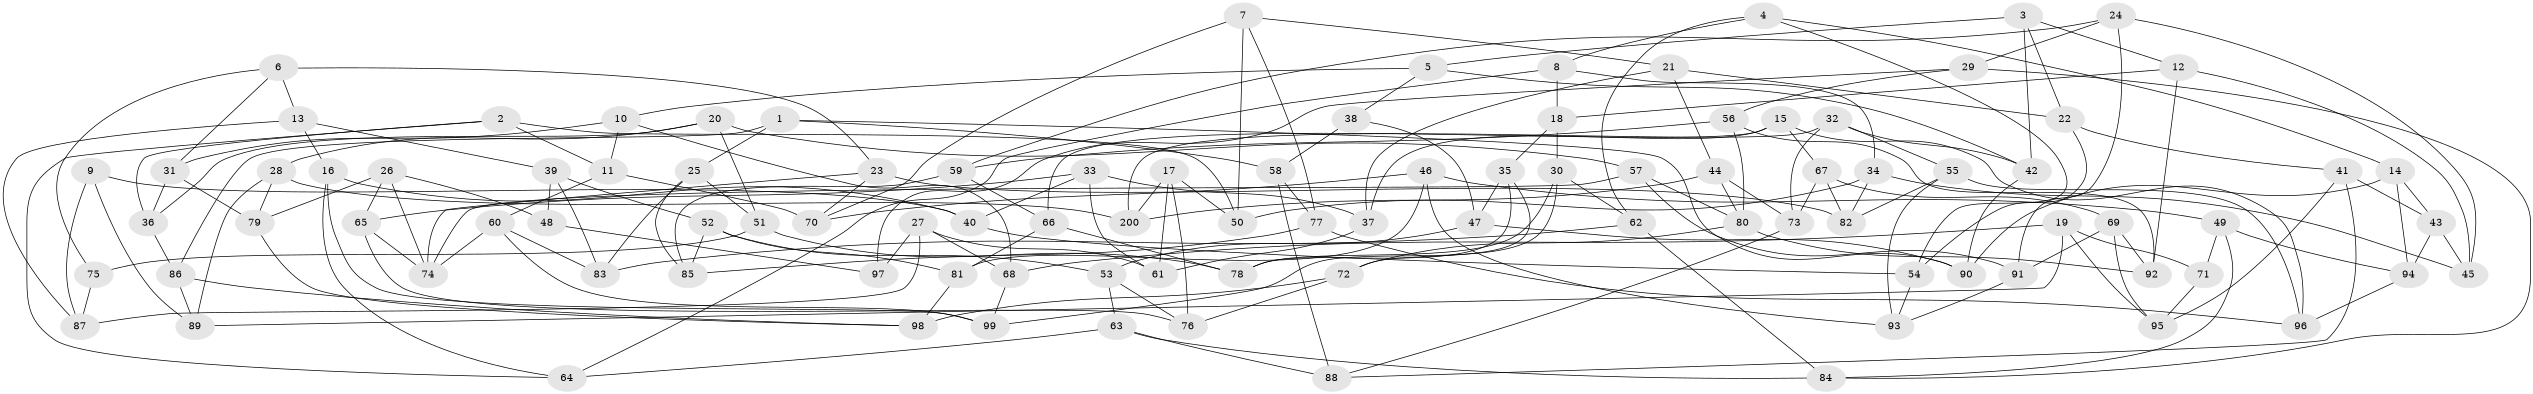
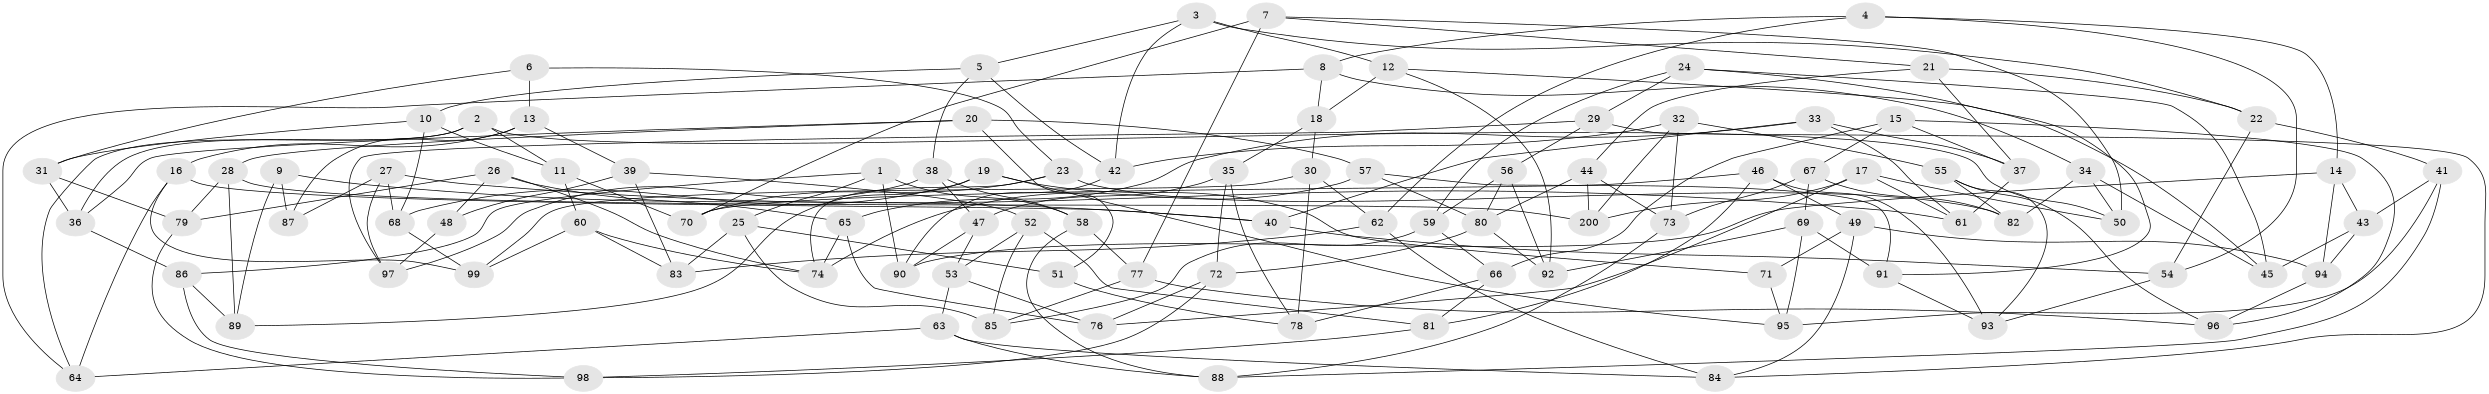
edge "38" -- "97": added
node "75": removed
